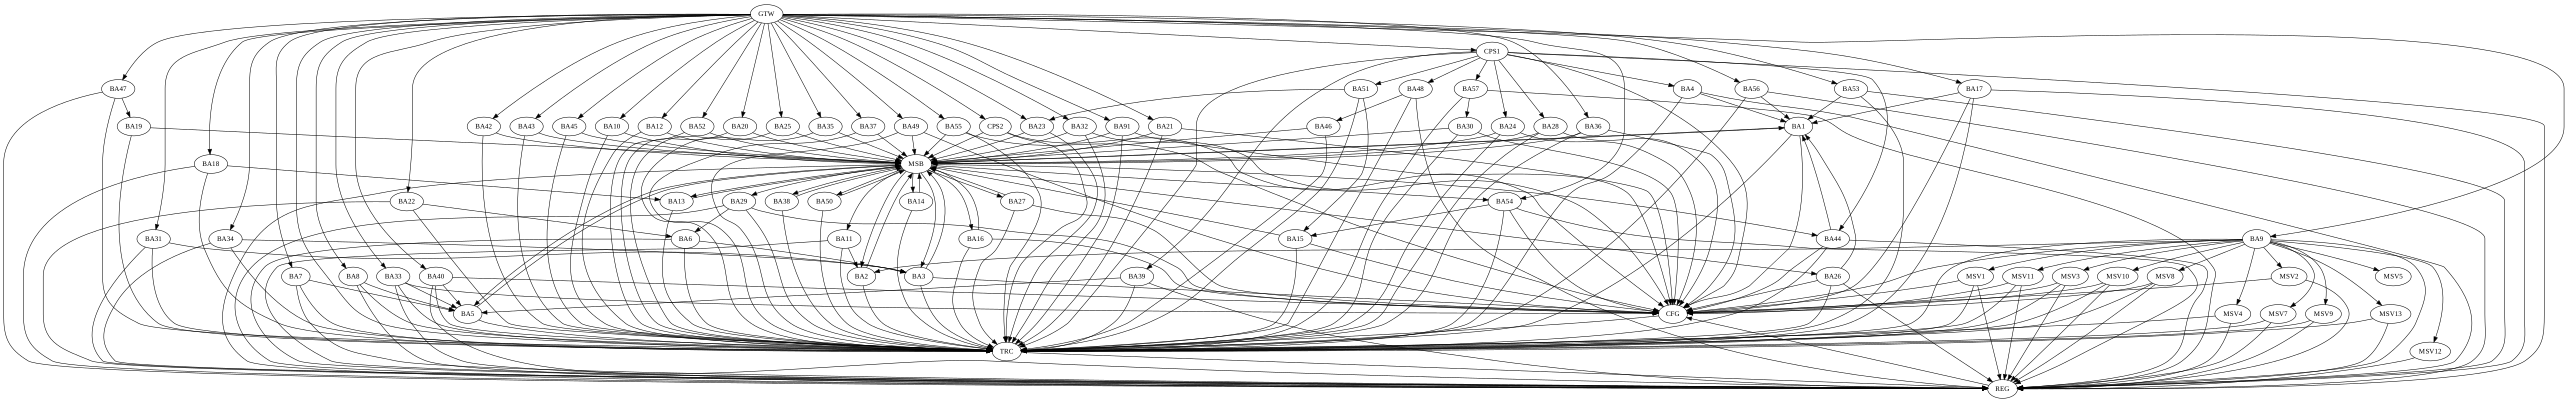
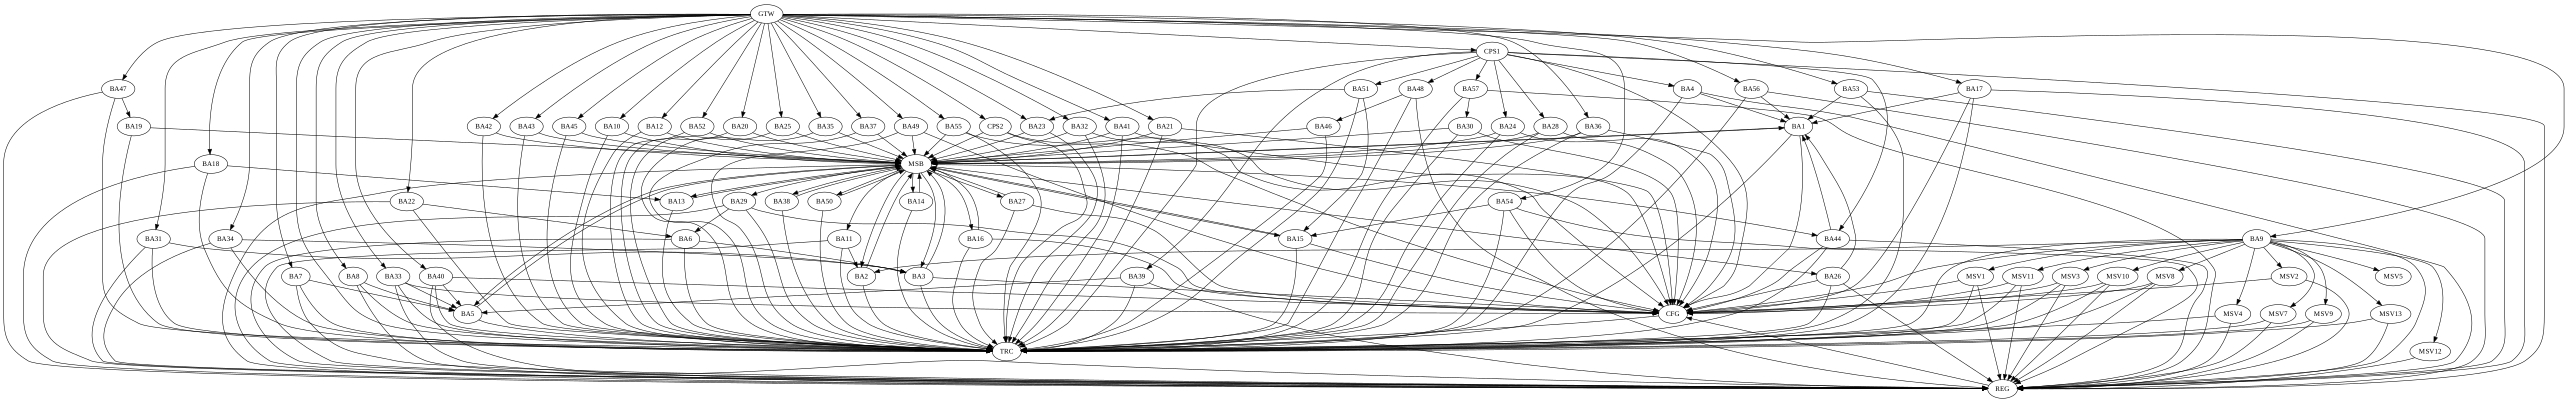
node "BA91": label "BA91" -> "BA41"
edge "MSB" -> "BA54": now "MSB" -> "BA15"
edge "TRC" -> "REG": removed
